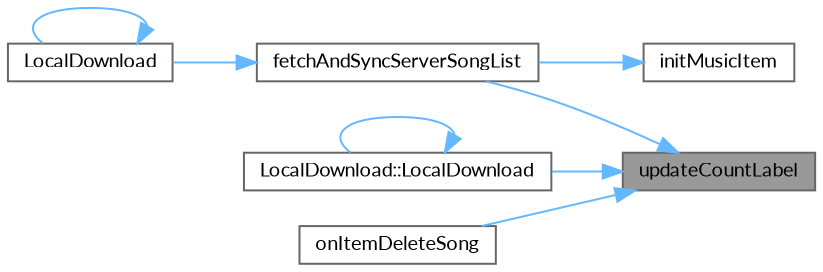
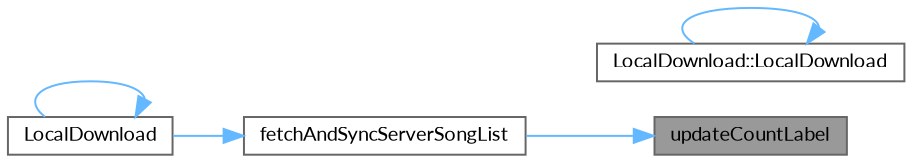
node "initMusicItem": removed
edge "LocalDownload::LocalDownload" -> "updateCountLabel": removed
node "onItemDeleteSong": removed
